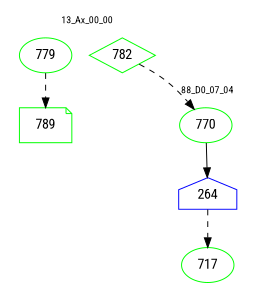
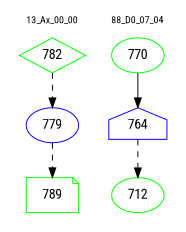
node "779": color green -> blue
edge "782" -> "770": now "782" -> "779"
node "264": label "264" -> "764"
node "717": label "717" -> "712"
